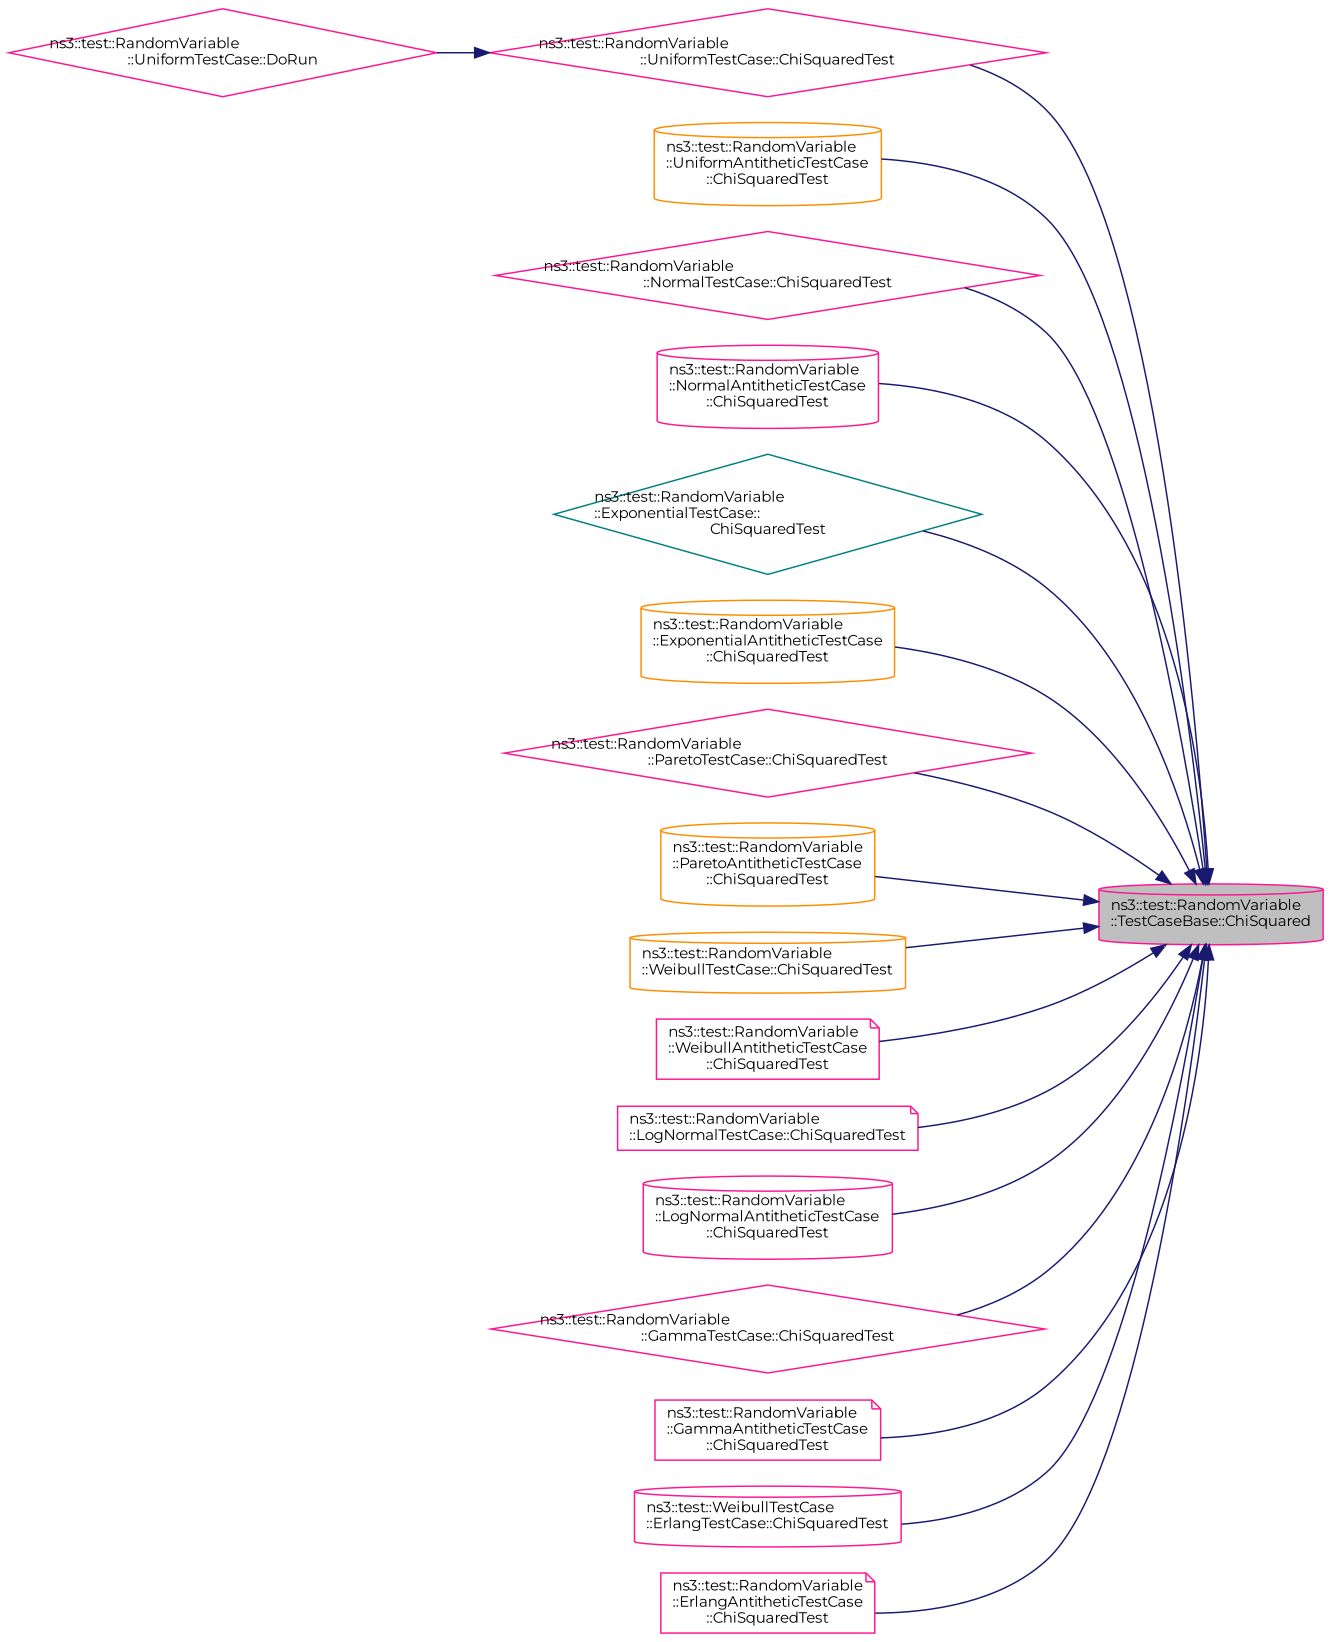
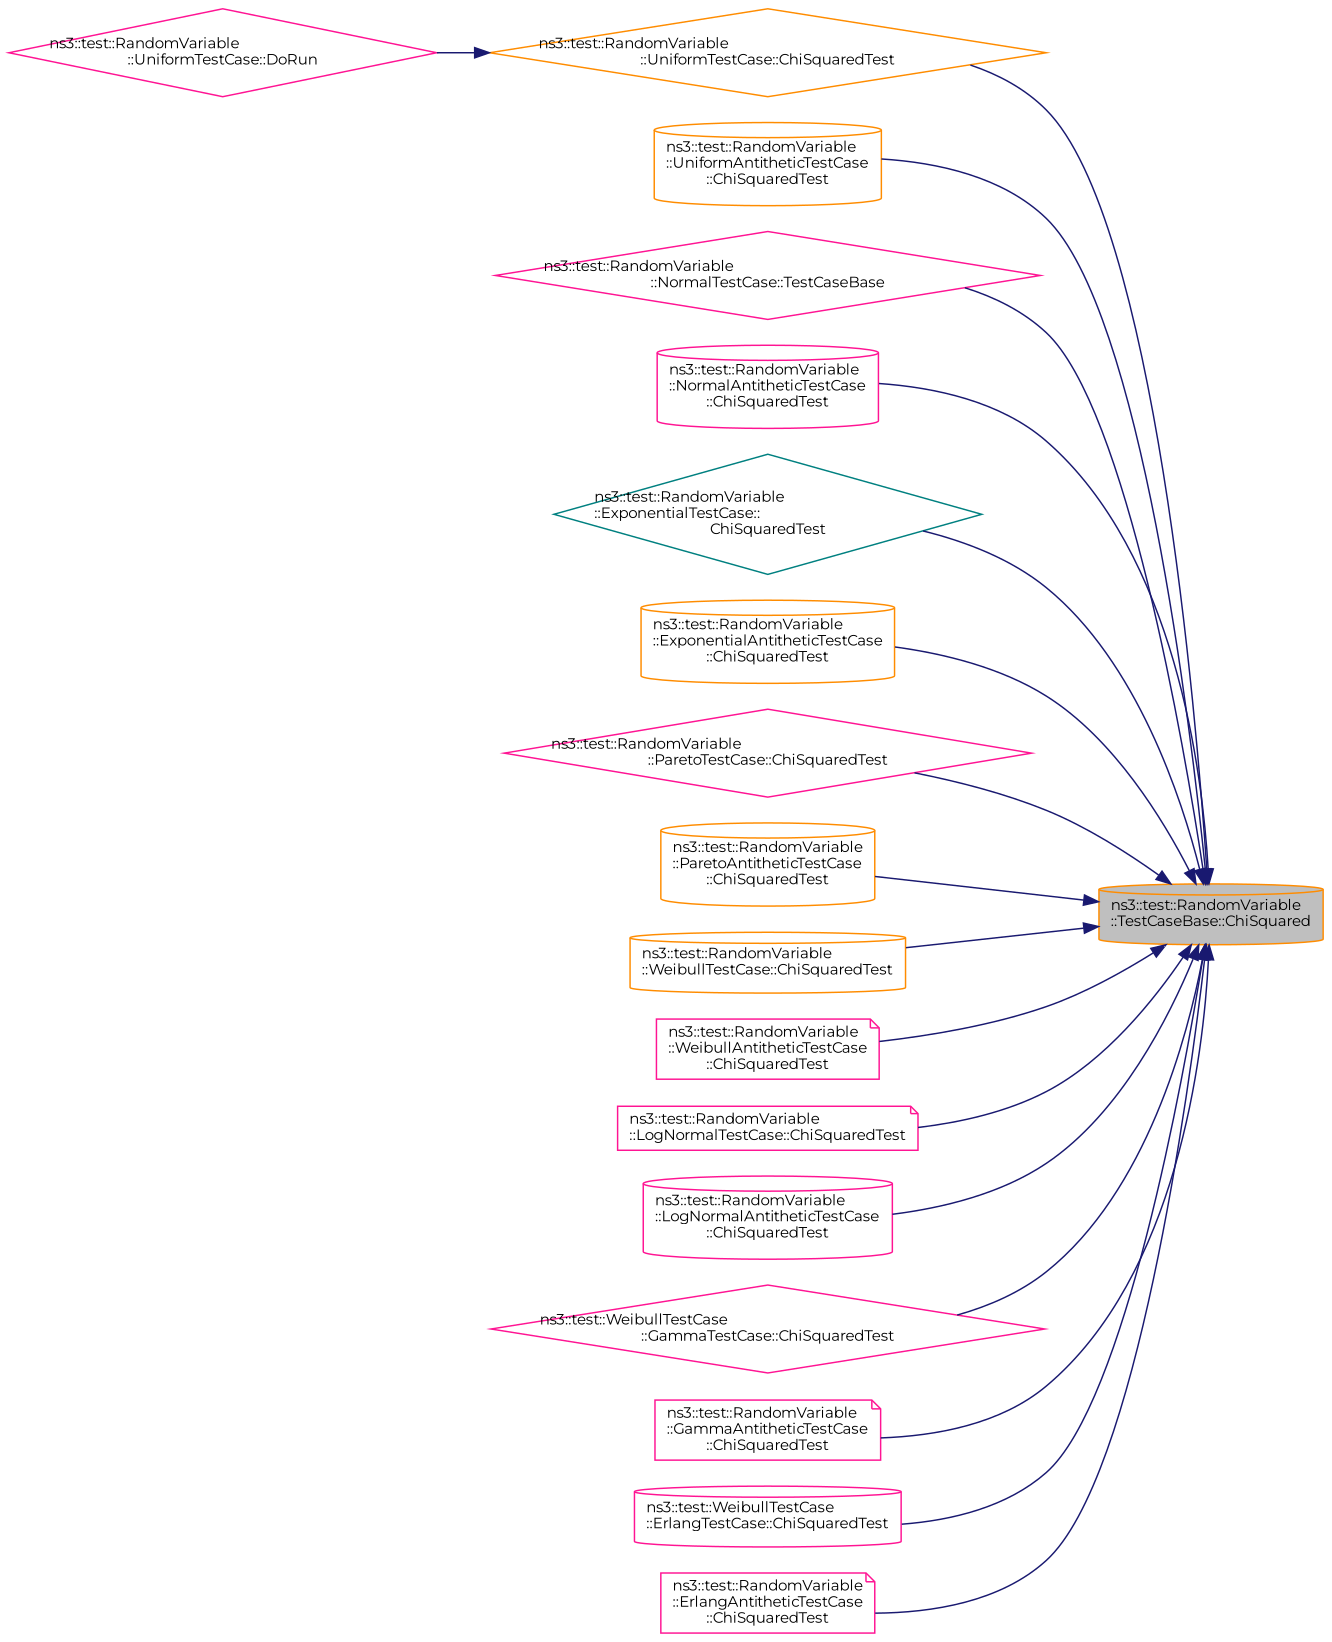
node "ns3::test::RandomVariable ::UniformTestCase::ChiSquaredTest": color deeppink -> darkorange
node "ns3::test::RandomVariable ::NormalTestCase::ChiSquaredTest": label "ns3::test::RandomVariable ::NormalTestCase::ChiSquaredTest" -> "ns3::test::RandomVariable ::NormalTestCase::TestCaseBase"
node "ns3::test::RandomVariable ::TestCaseBase::ChiSquared": color deeppink -> darkorange
node "ns3::test::RandomVariable ::GammaTestCase::ChiSquaredTest": label "ns3::test::RandomVariable ::GammaTestCase::ChiSquaredTest" -> "ns3::test::WeibullTestCase ::GammaTestCase::ChiSquaredTest"
